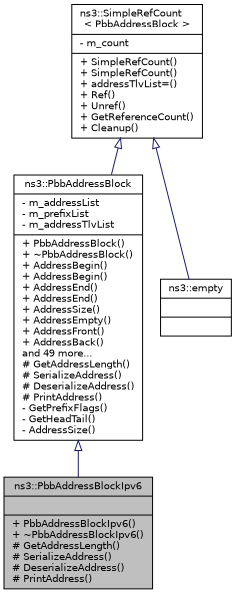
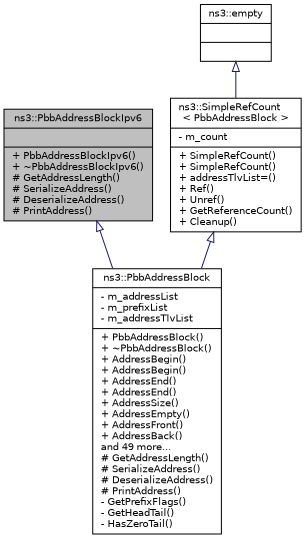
edge "ns3::empty" -> "ns3::SimpleRefCount": reversed
node "ns3::PbbAddressBlock": text "- AddressSize()" -> "- HasZeroTail()"
edge "ns3::PbbAddressBlockIpv6" -> "ns3::PbbAddressBlock": reversed
